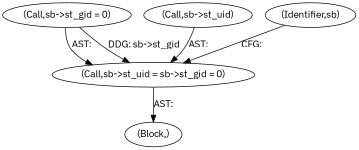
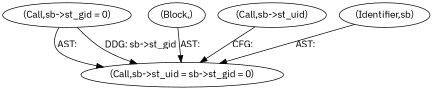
edge "(Call,sb->st_uid)" -> "(Call,sb->st_uid = sb->st_gid = 0)": label "AST: " -> "CFG: "
edge "(Identifier,sb)" -> "(Call,sb->st_uid = sb->st_gid = 0)": label "CFG: " -> "AST: "
edge "(Call,sb->st_uid = sb->st_gid = 0)" -> "(Block,)": reversed
